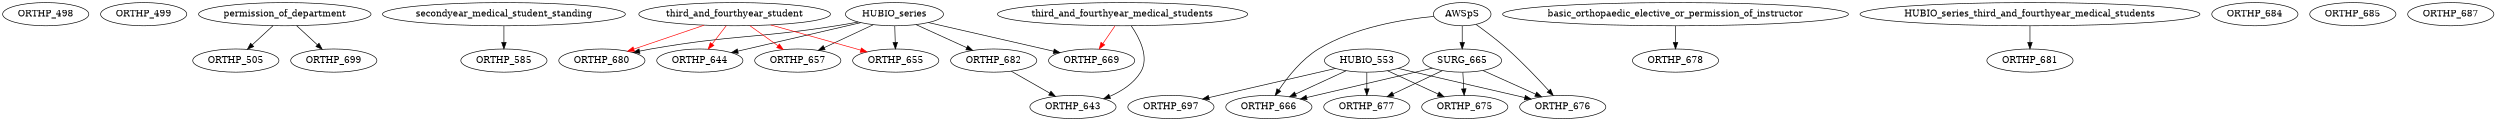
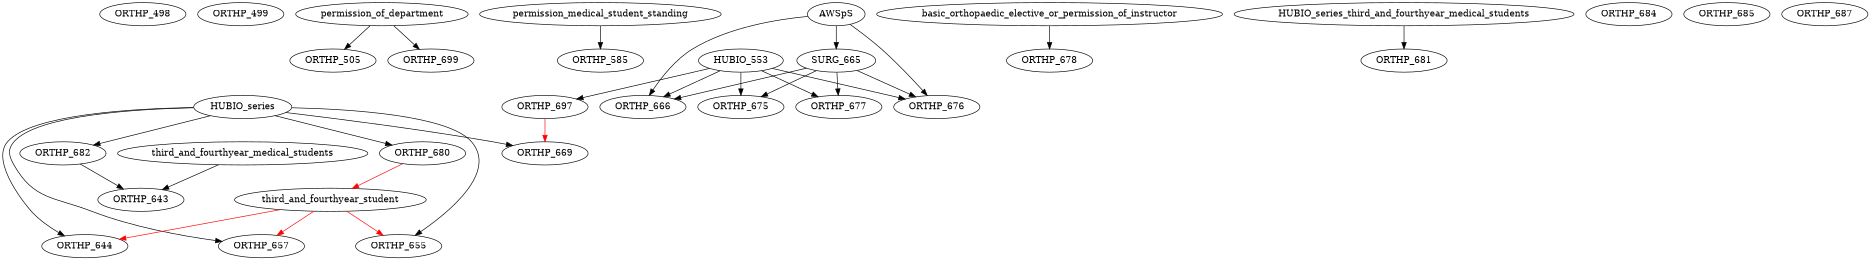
node "secondyear_medical_student_standing": label "secondyear_medical_student_standing" -> "permission_medical_student_standing"
edge "third_and_fourthyear_medical_students" -> "ORTHP_669": now "ORTHP_697" -> "ORTHP_669"
edge "third_and_fourthyear_student" -> "ORTHP_680": reversed
